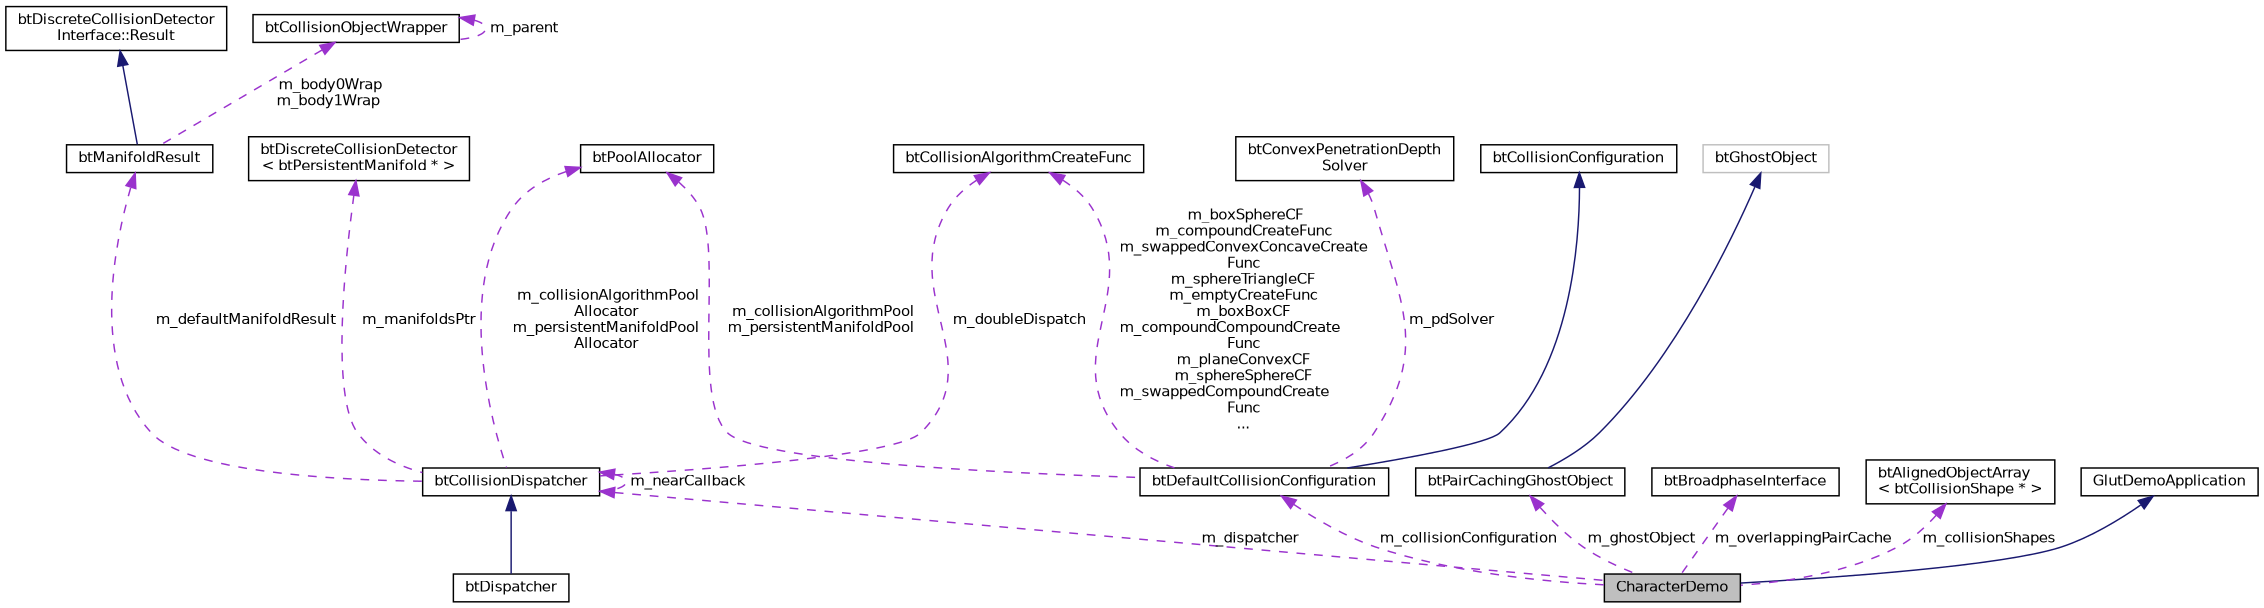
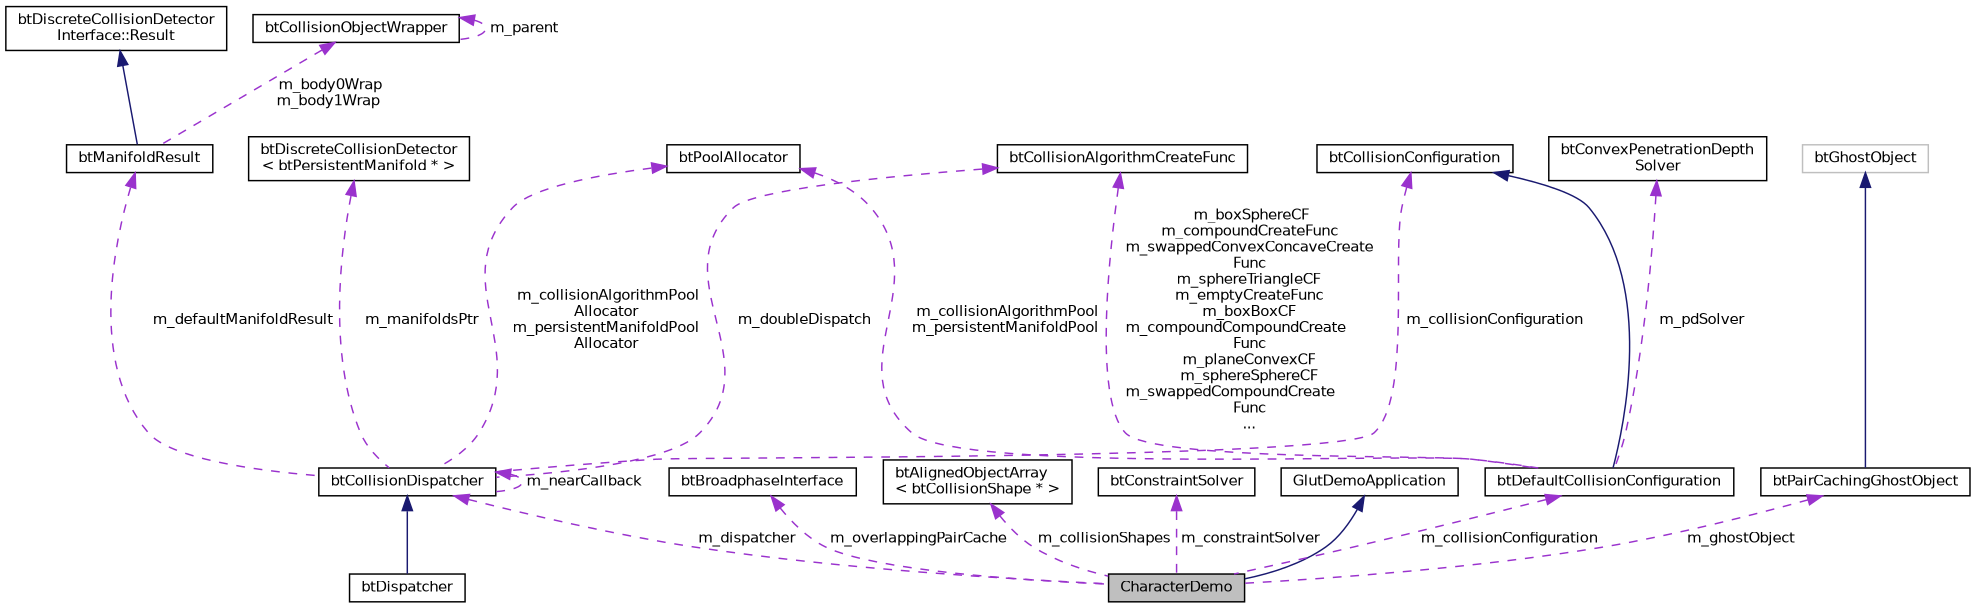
edge "btCollisionDispatcher" -> "btCollisionConfiguration": added, label "m_collisionConfiguration"
node "btConstraintSolver": added
